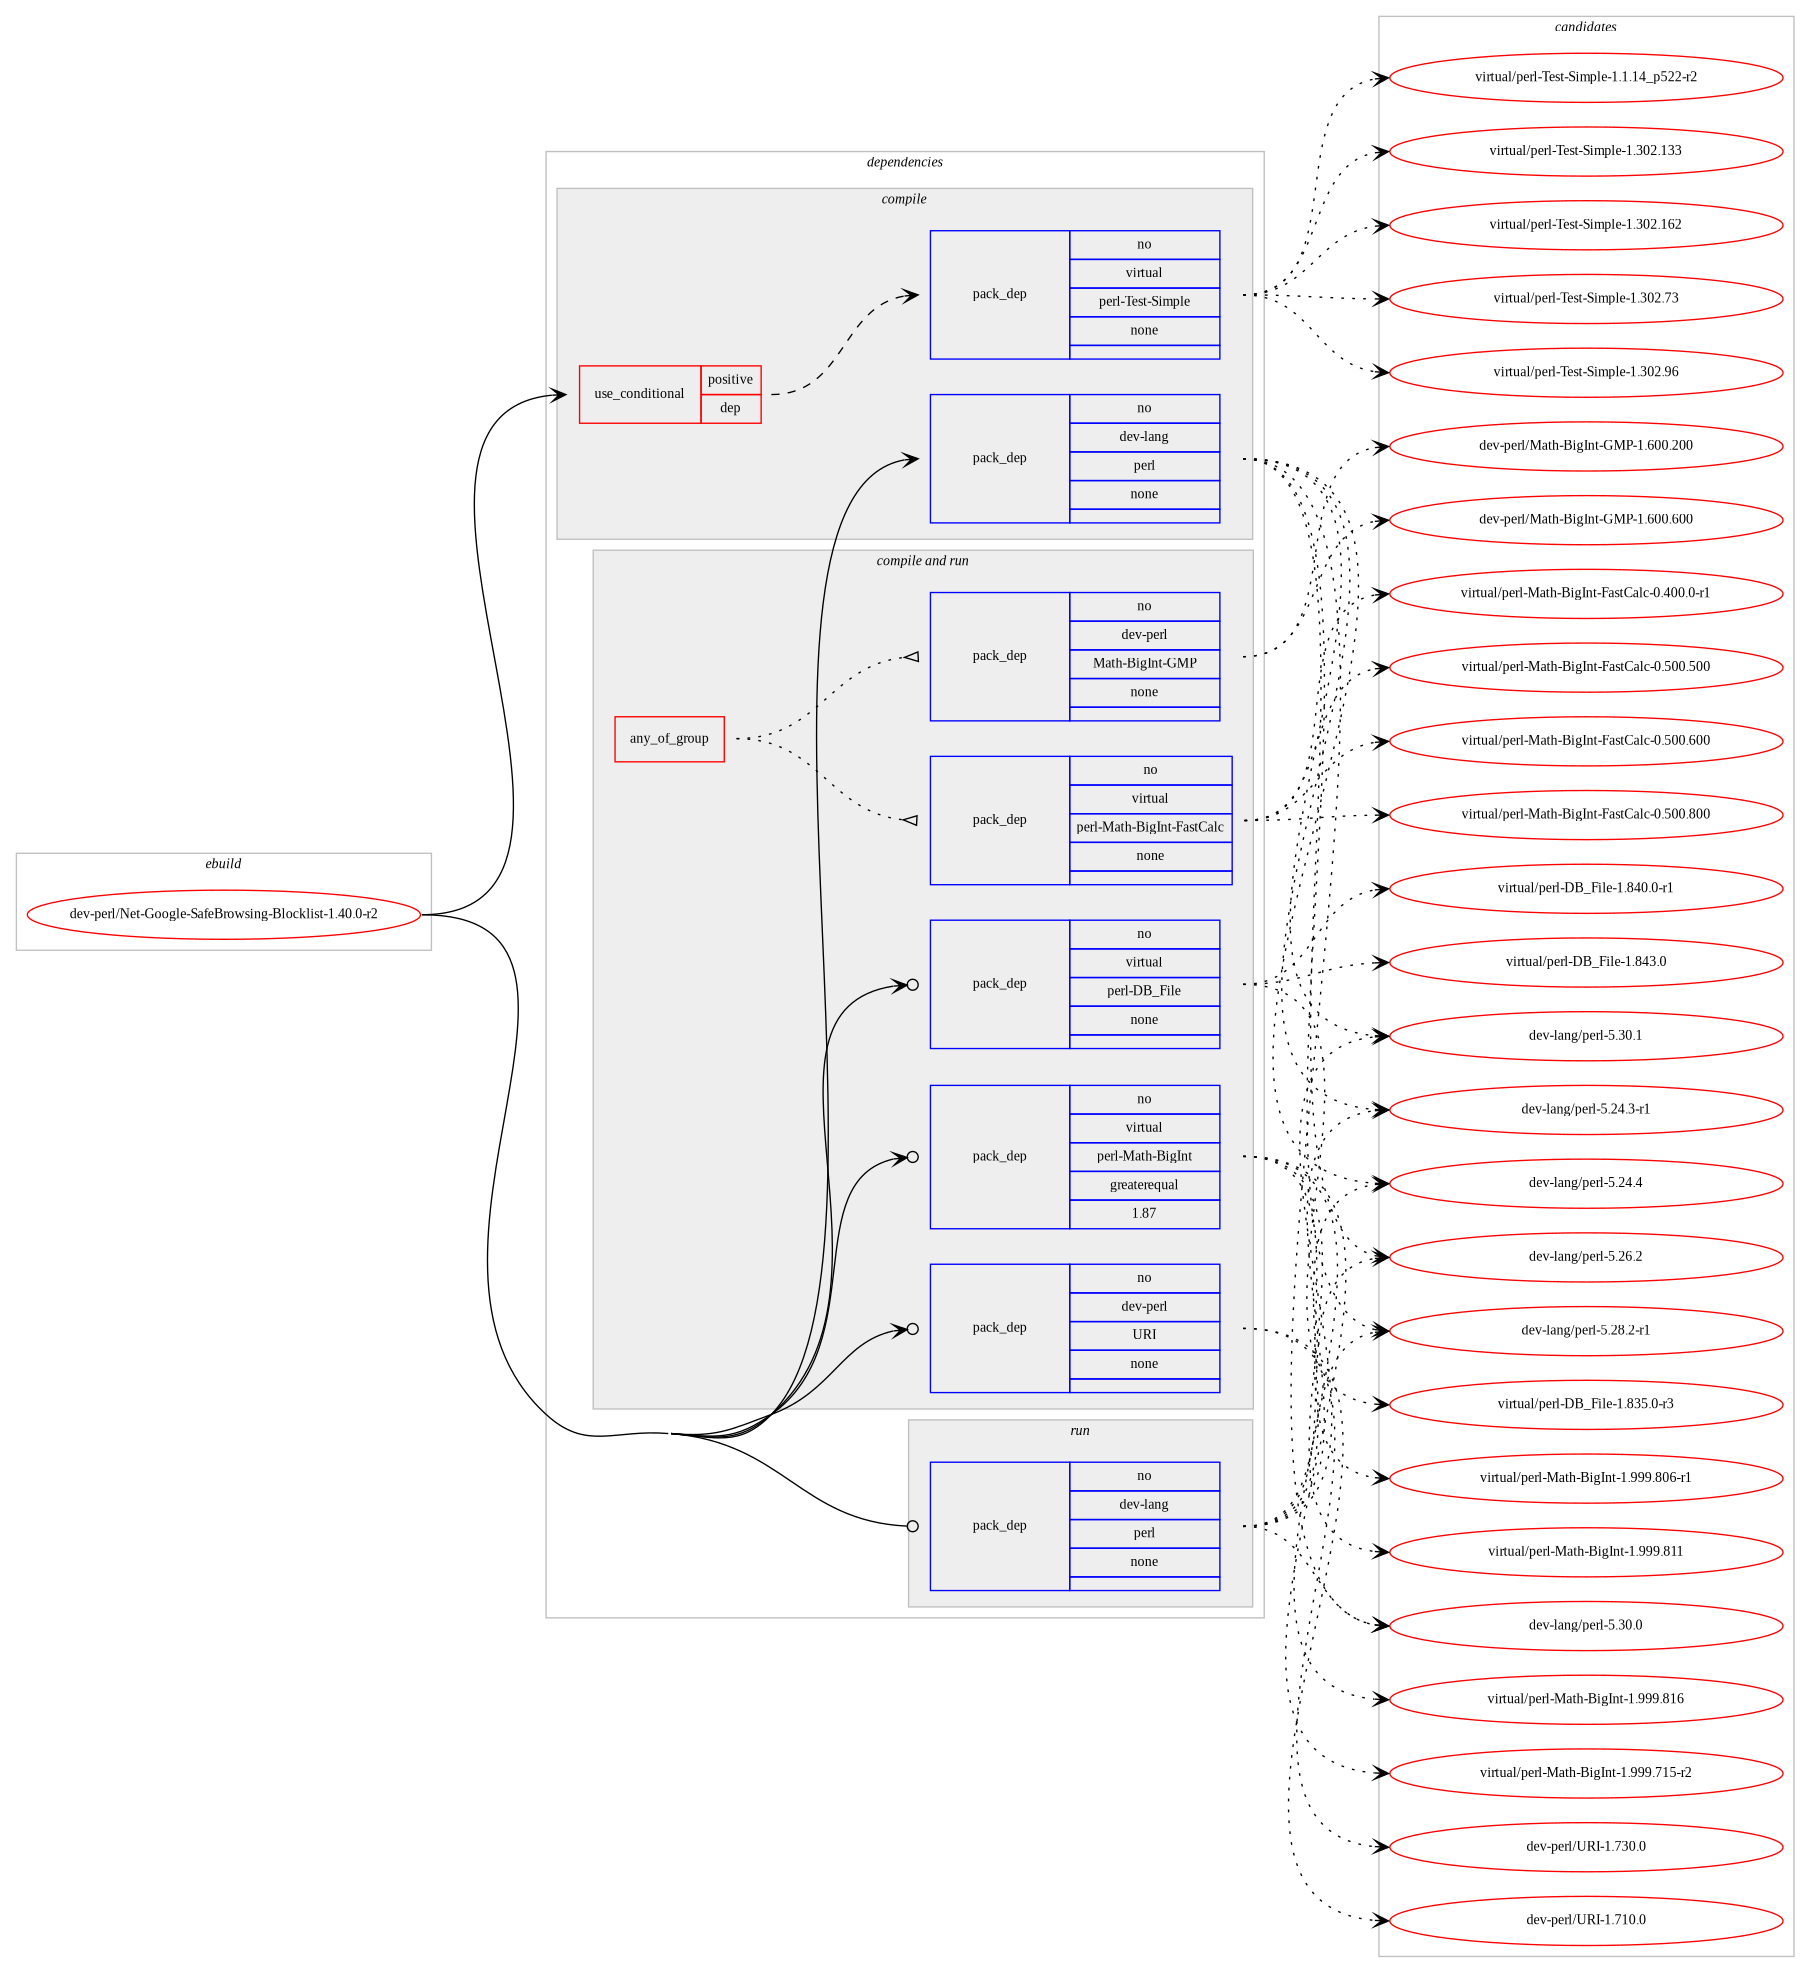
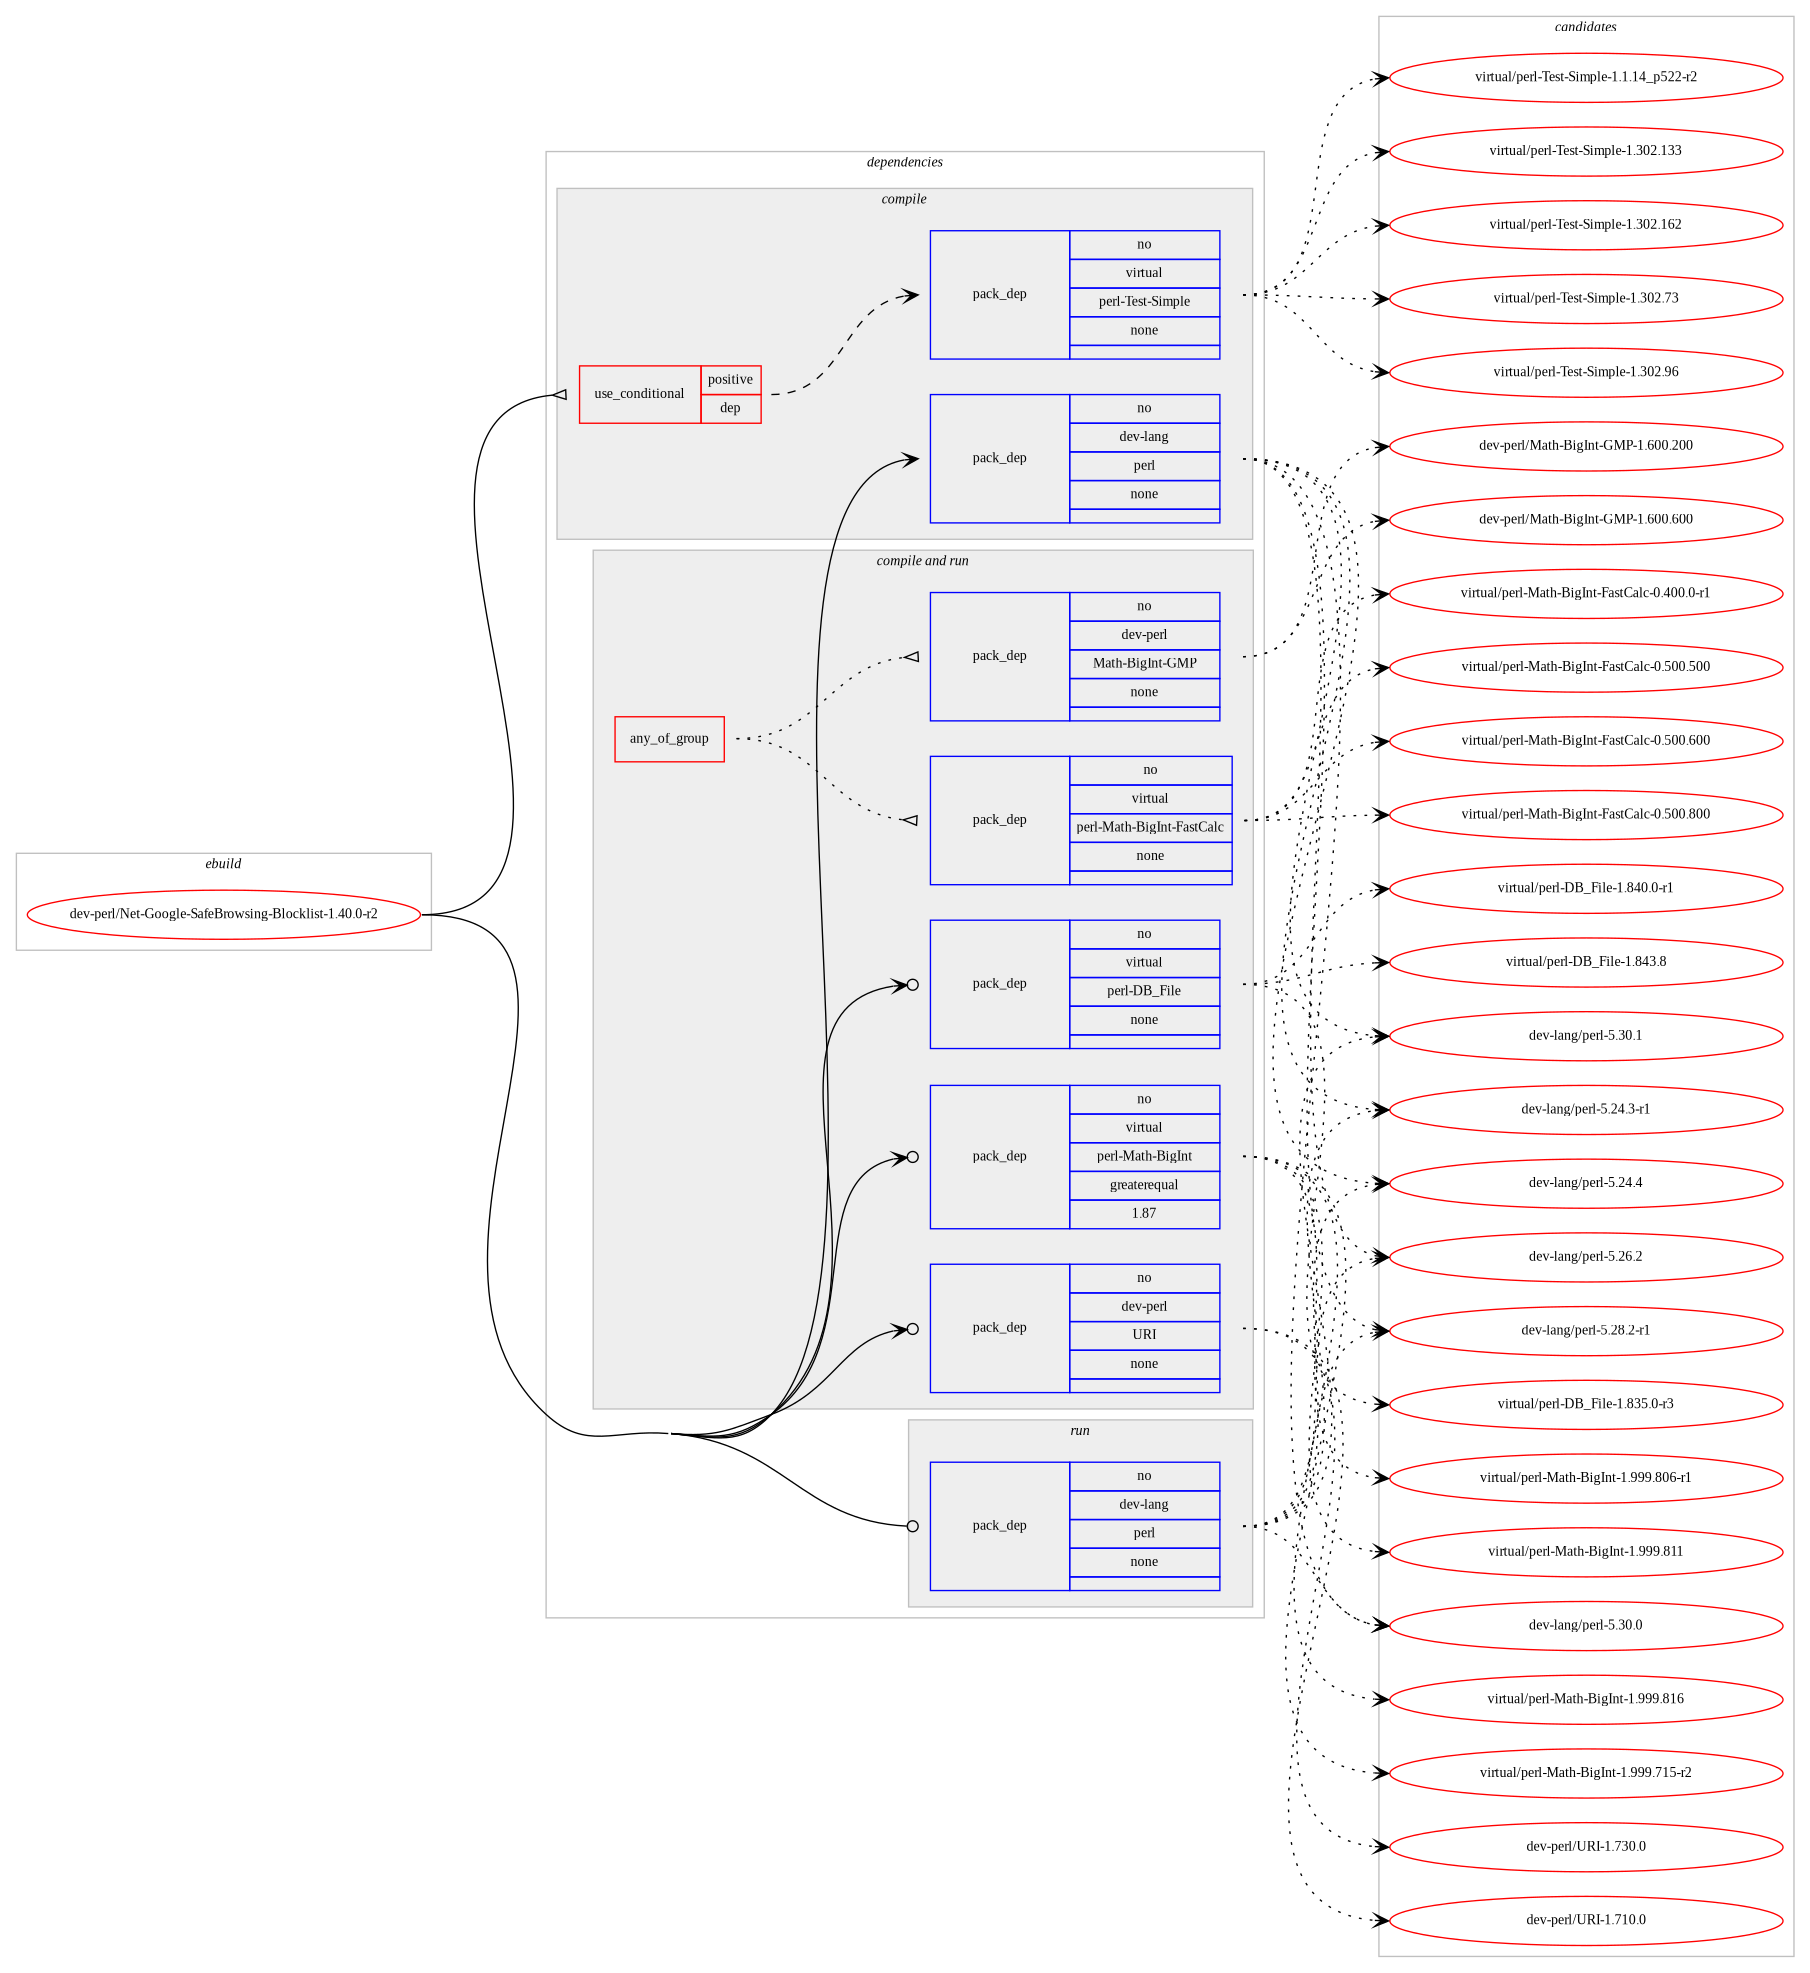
edge "dev-perl/Net-Google-SafeBrowsing-Blocklist-1.40.0-r2" -> "use_conditional": arrowhead vee -> oinv
node "virtual/perl-DB_File-1.843.0": label "virtual/perl-DB_File-1.843.0" -> "virtual/perl-DB_File-1.843.8"
